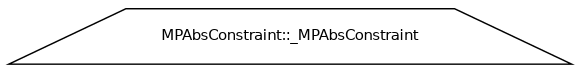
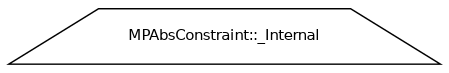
node "MPAbsConstraint::_MPAbsConstraint": label "MPAbsConstraint::_MPAbsConstraint" -> "MPAbsConstraint::_Internal"
